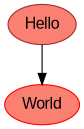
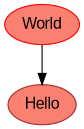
edge "Hello" -> "World": reversed
